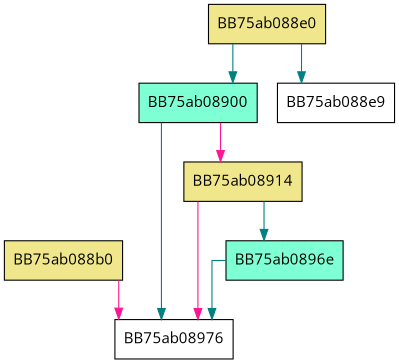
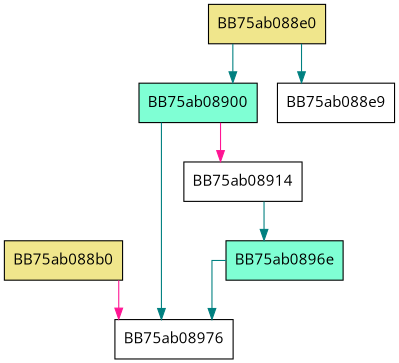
node "BB75ab08914": fillcolor khaki -> white
edge "BB75ab08914" -> "BB75ab08976": removed
